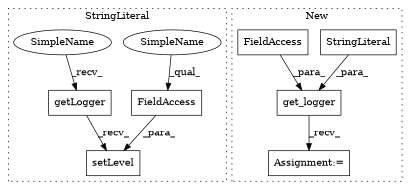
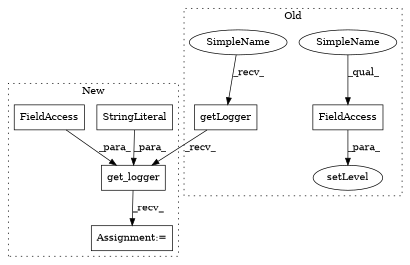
cluster "StringLiteral": label "StringLiteral" -> "Old"
edge "getLogger" -> "setLevel": now "getLogger" -> "get_logger"
node "setLevel": shape box -> ellipse
